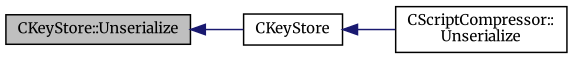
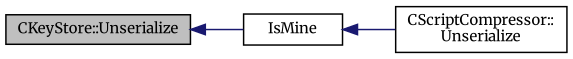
node "CKeyStore": label "CKeyStore" -> "IsMine"
